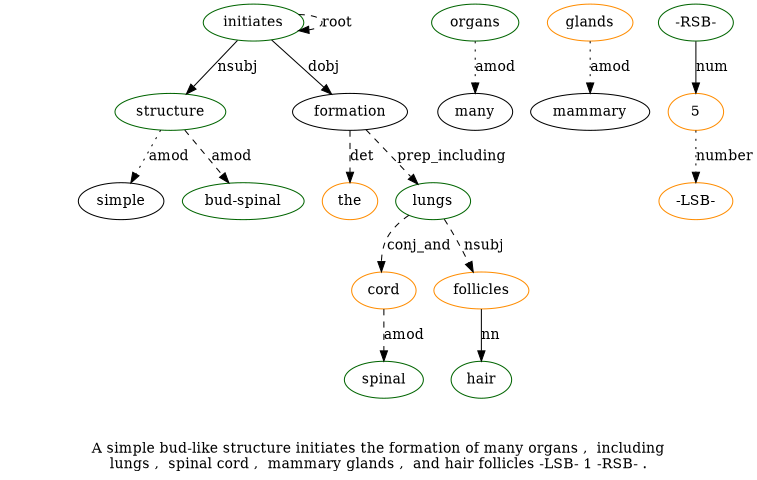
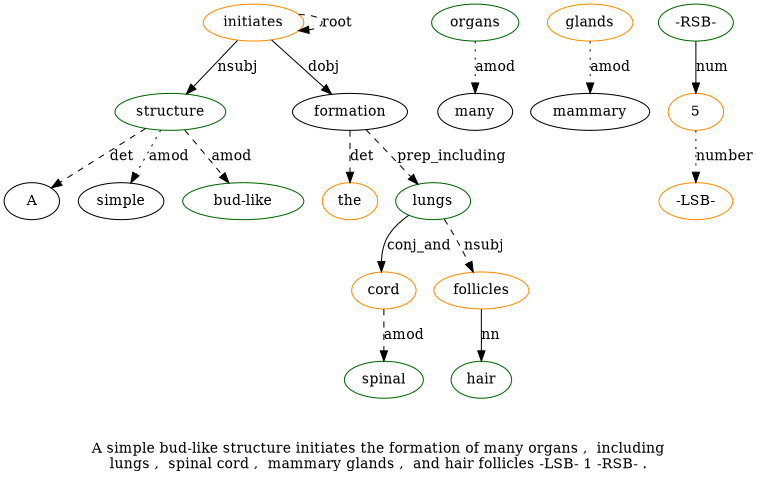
node "initiates": color darkgreen -> darkorange
node "A": added
node "bud-spinal": label "bud-spinal" -> "bud-like"
edge "lungs" -> "cord": style dashed -> solid
